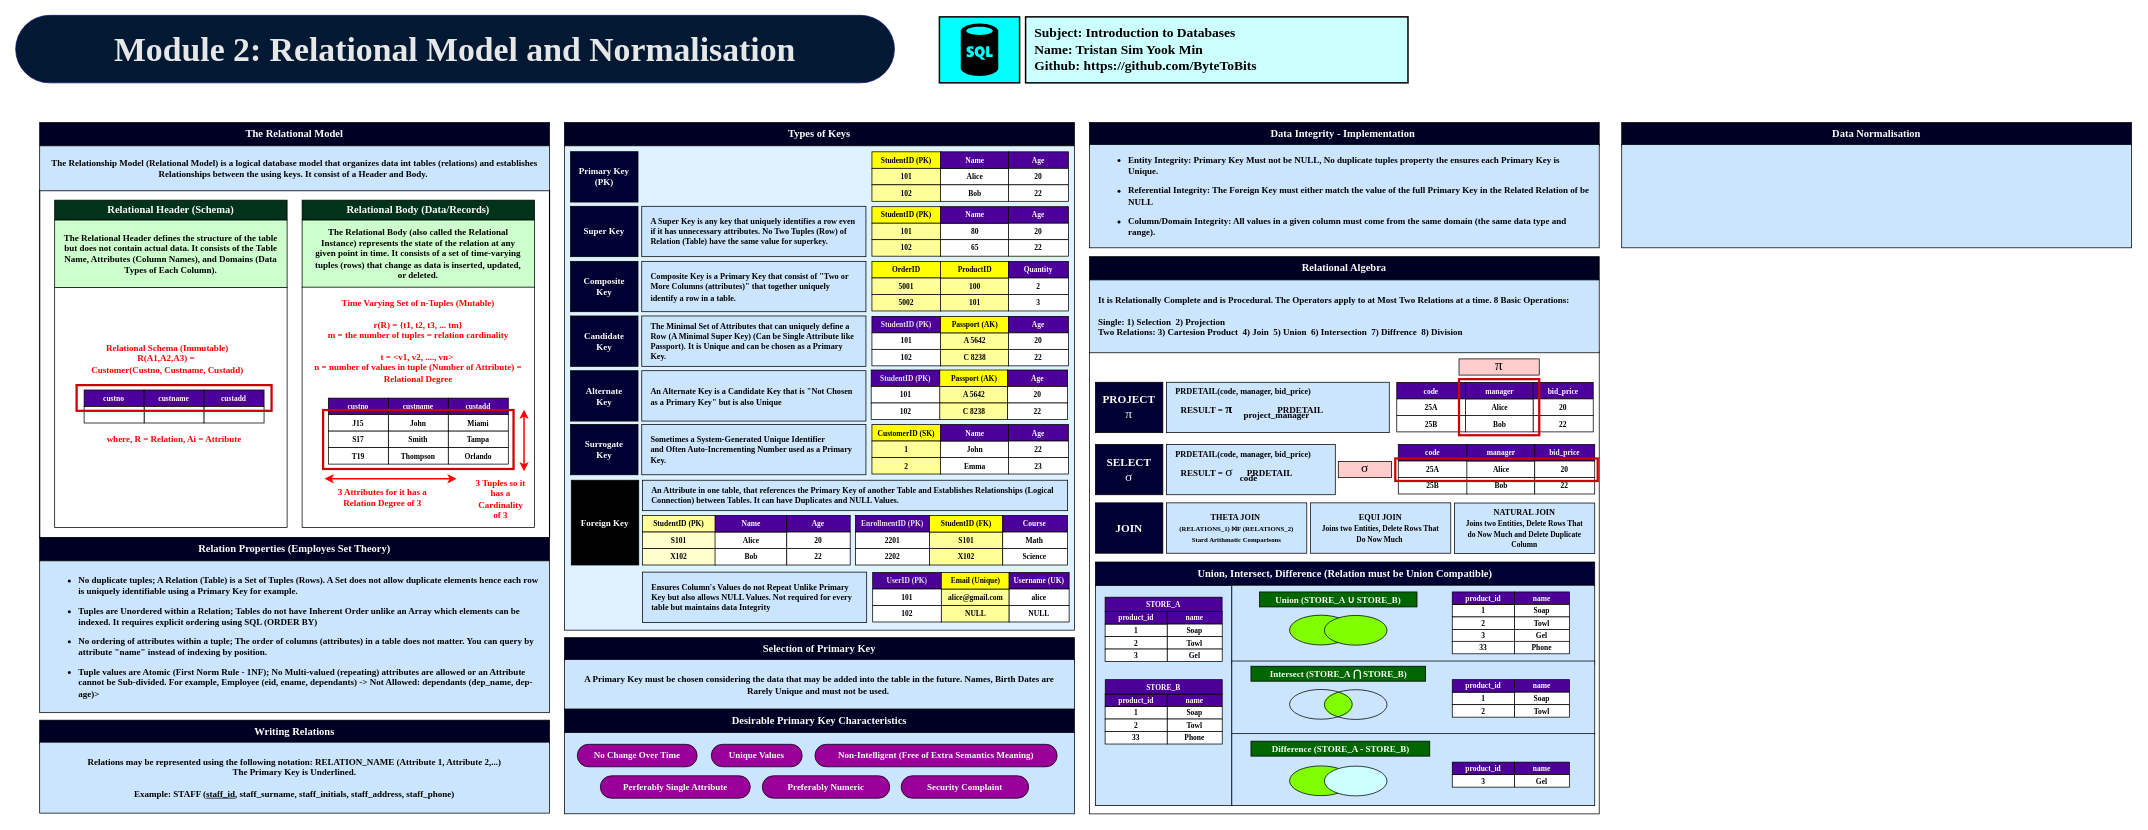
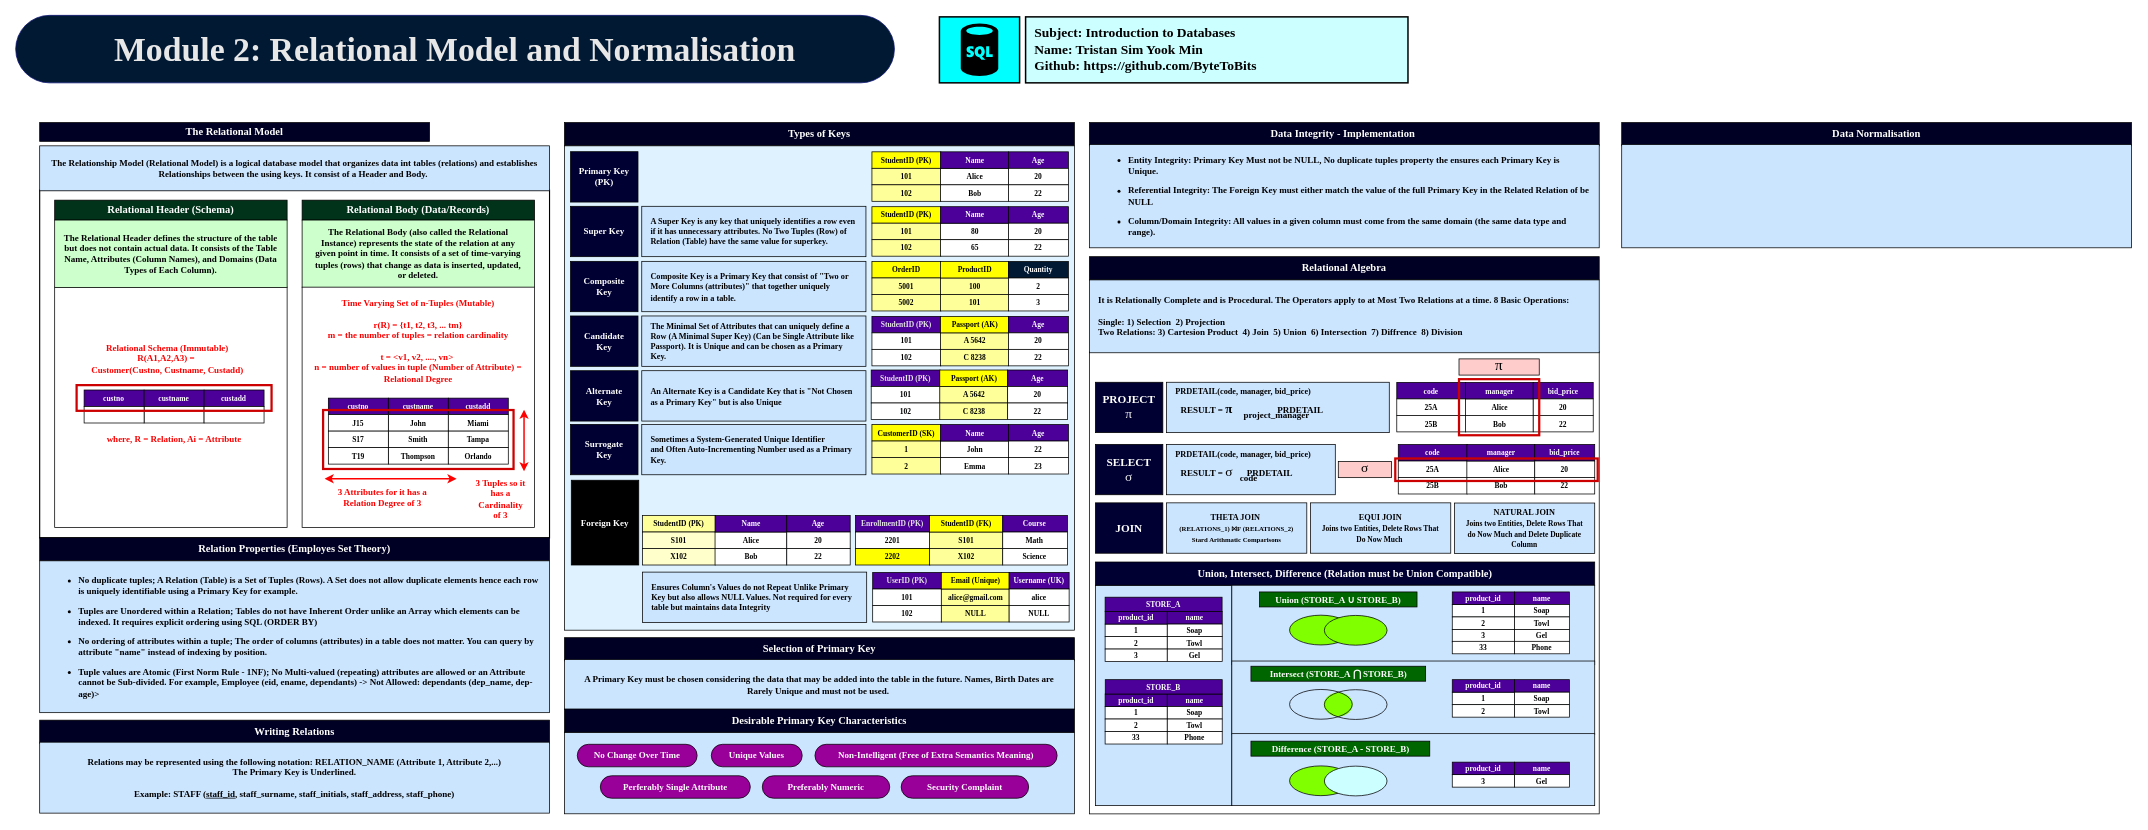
node "The Relational Model": size 510x23 -> 390x19
node "Quantity": fillcolor #4c0099 -> #011933
node "An Attribute in one table, that references the Primary Key of another Table and Establishes Relationships (Logical Connection) between Tables. It can have Duplicates and NULL Values.": removed
node "2202": fillcolor #ffffff -> #ffff00
